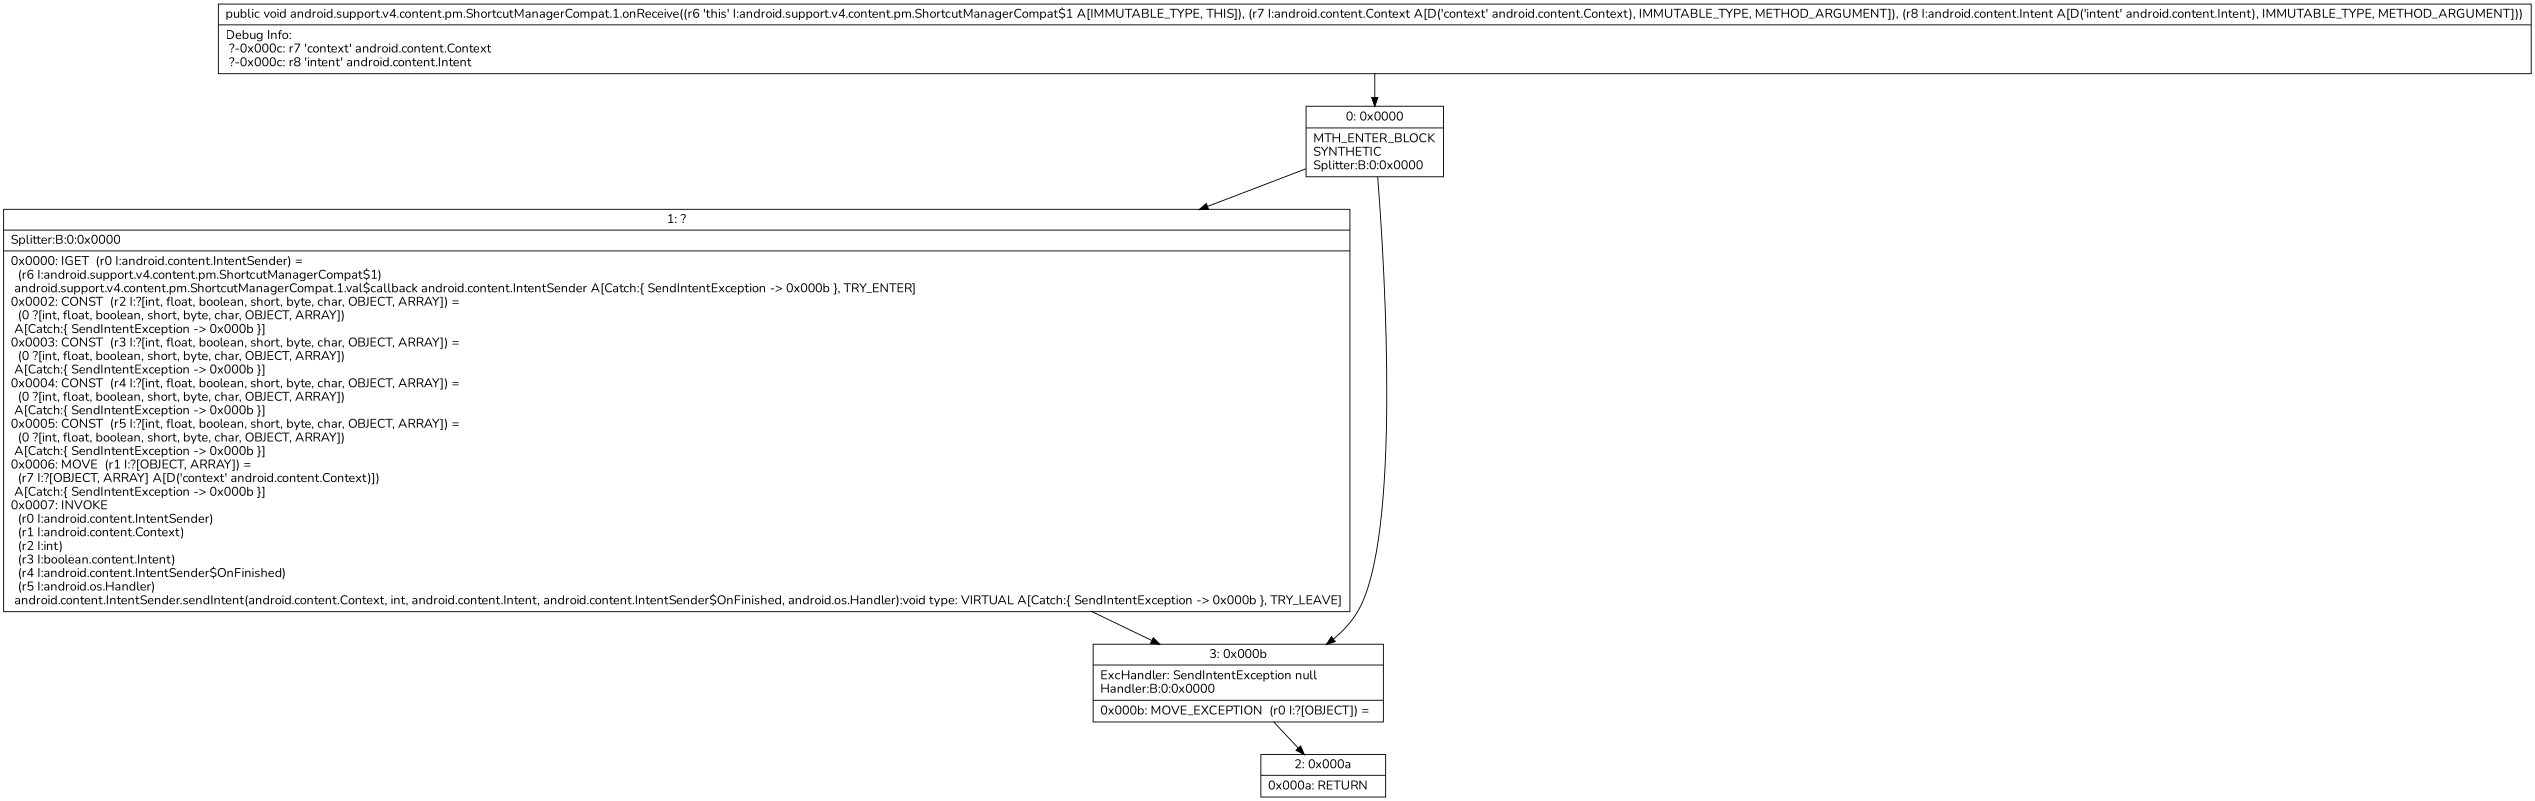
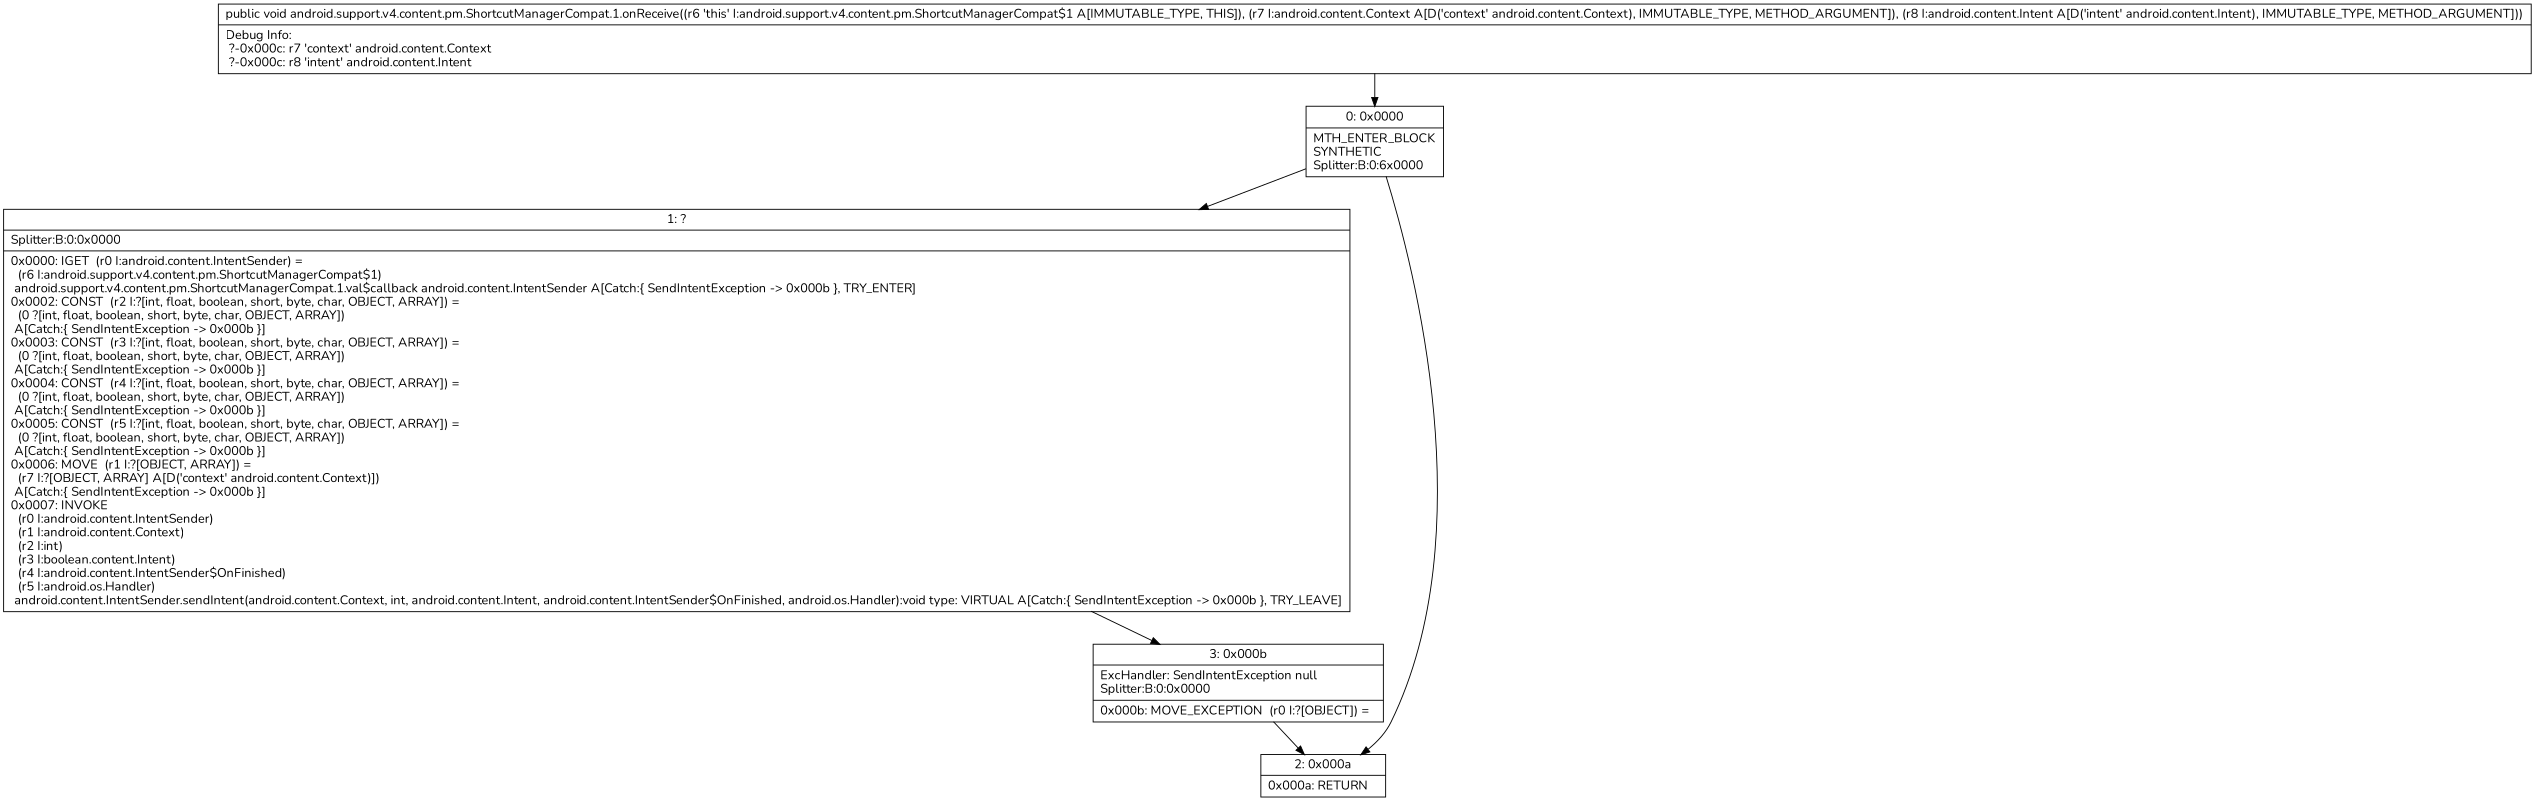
node "0: 0x0000": text "Splitter:B:0:0x0000" -> "Splitter:B:0:6x0000"
edge "0: 0x0000" -> "3: 0x000b": now "0: 0x0000" -> "2: 0x000a"
node "3: 0x000b": text "Handler:B:0:0x0000" -> "Splitter:B:0:0x0000"
